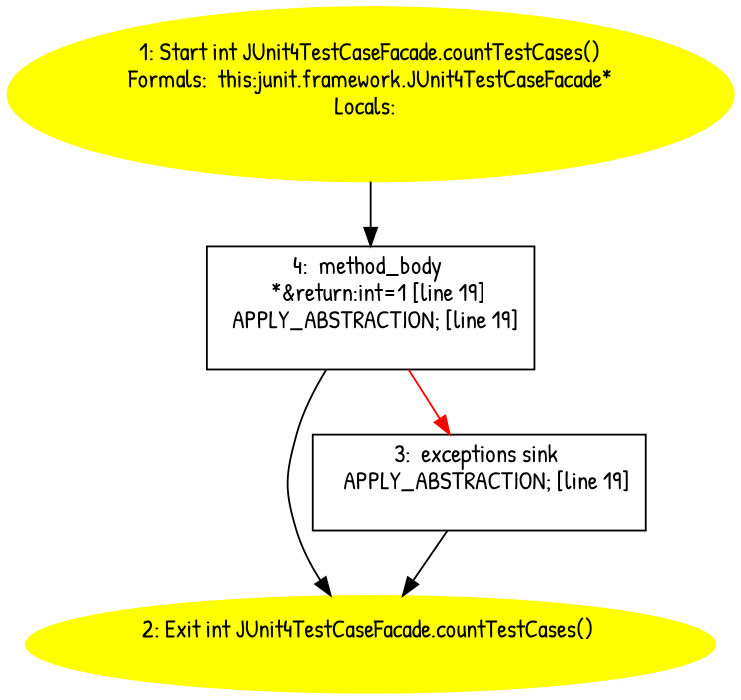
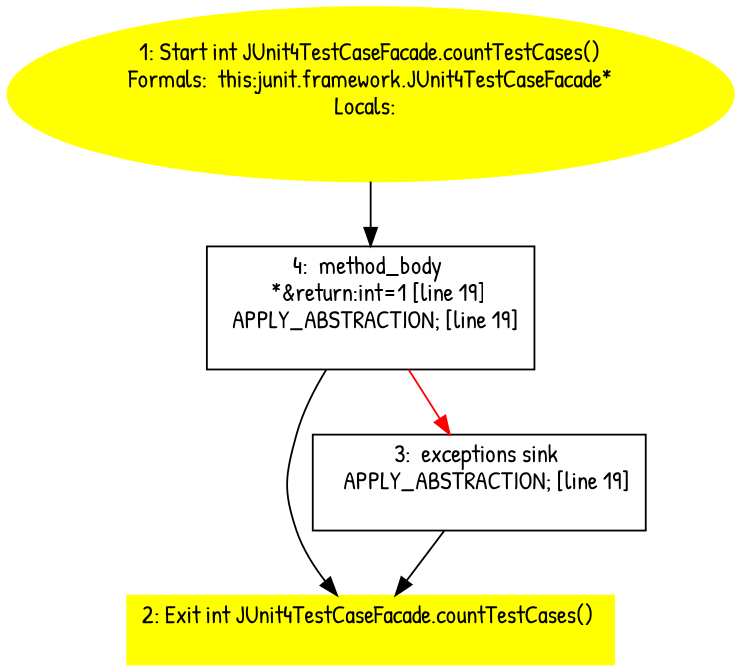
node "2: Exit int JUnit4TestCaseFacade.countTestCases()": shape ellipse -> box
